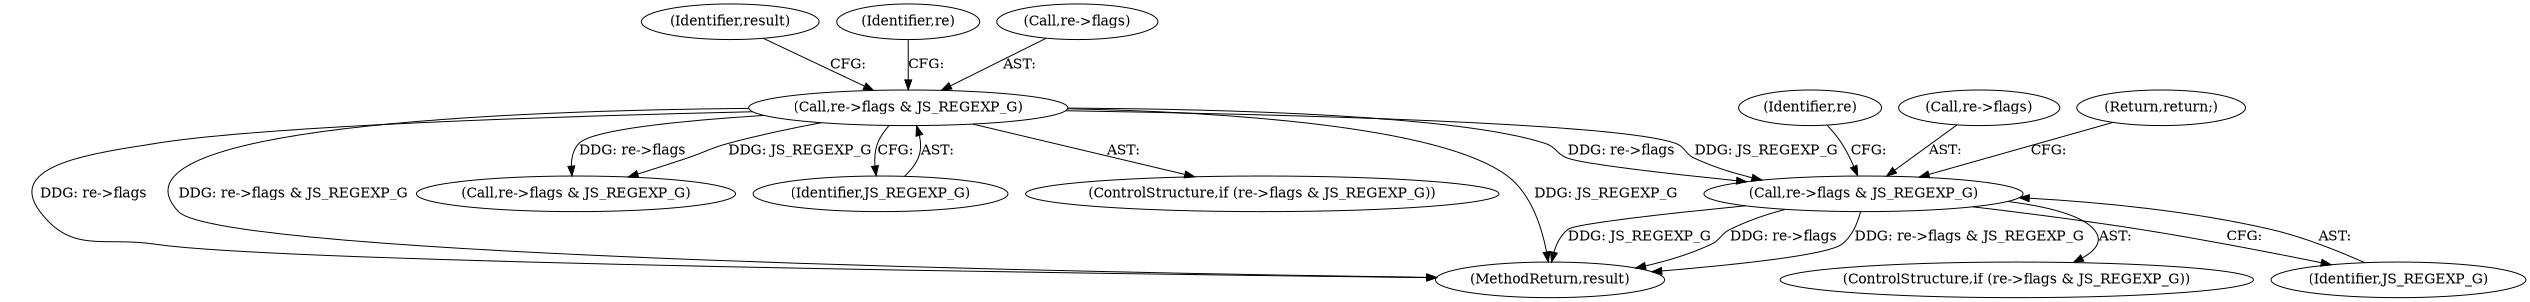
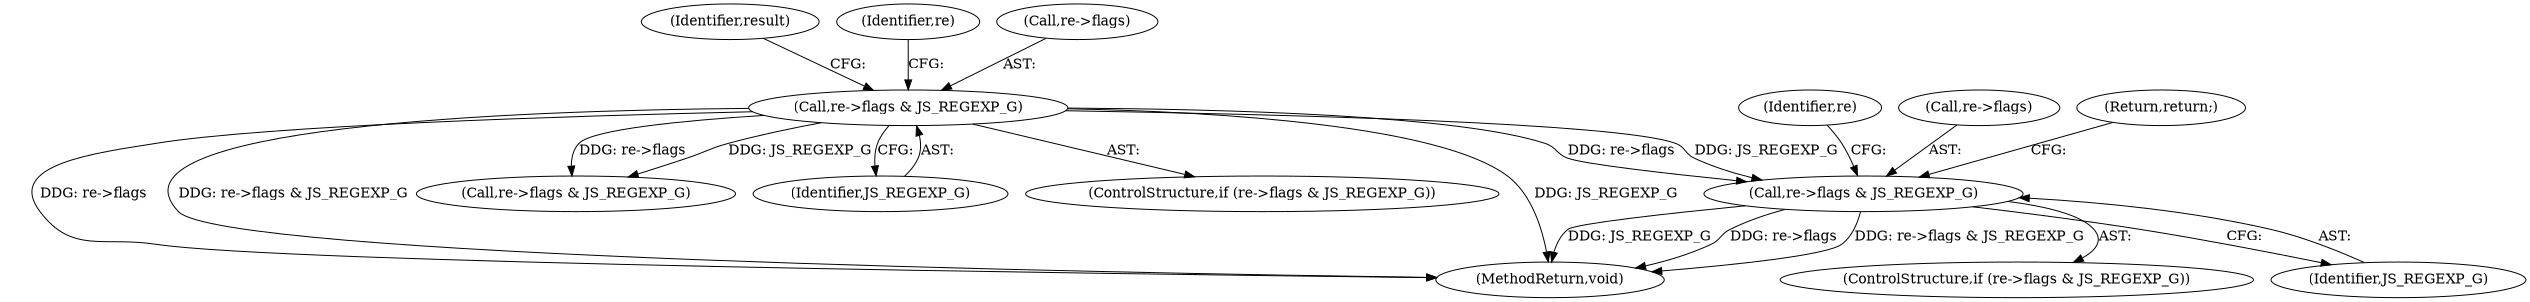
node "(MethodReturn,result)": label "(MethodReturn,result)" -> "(MethodReturn,void)"
